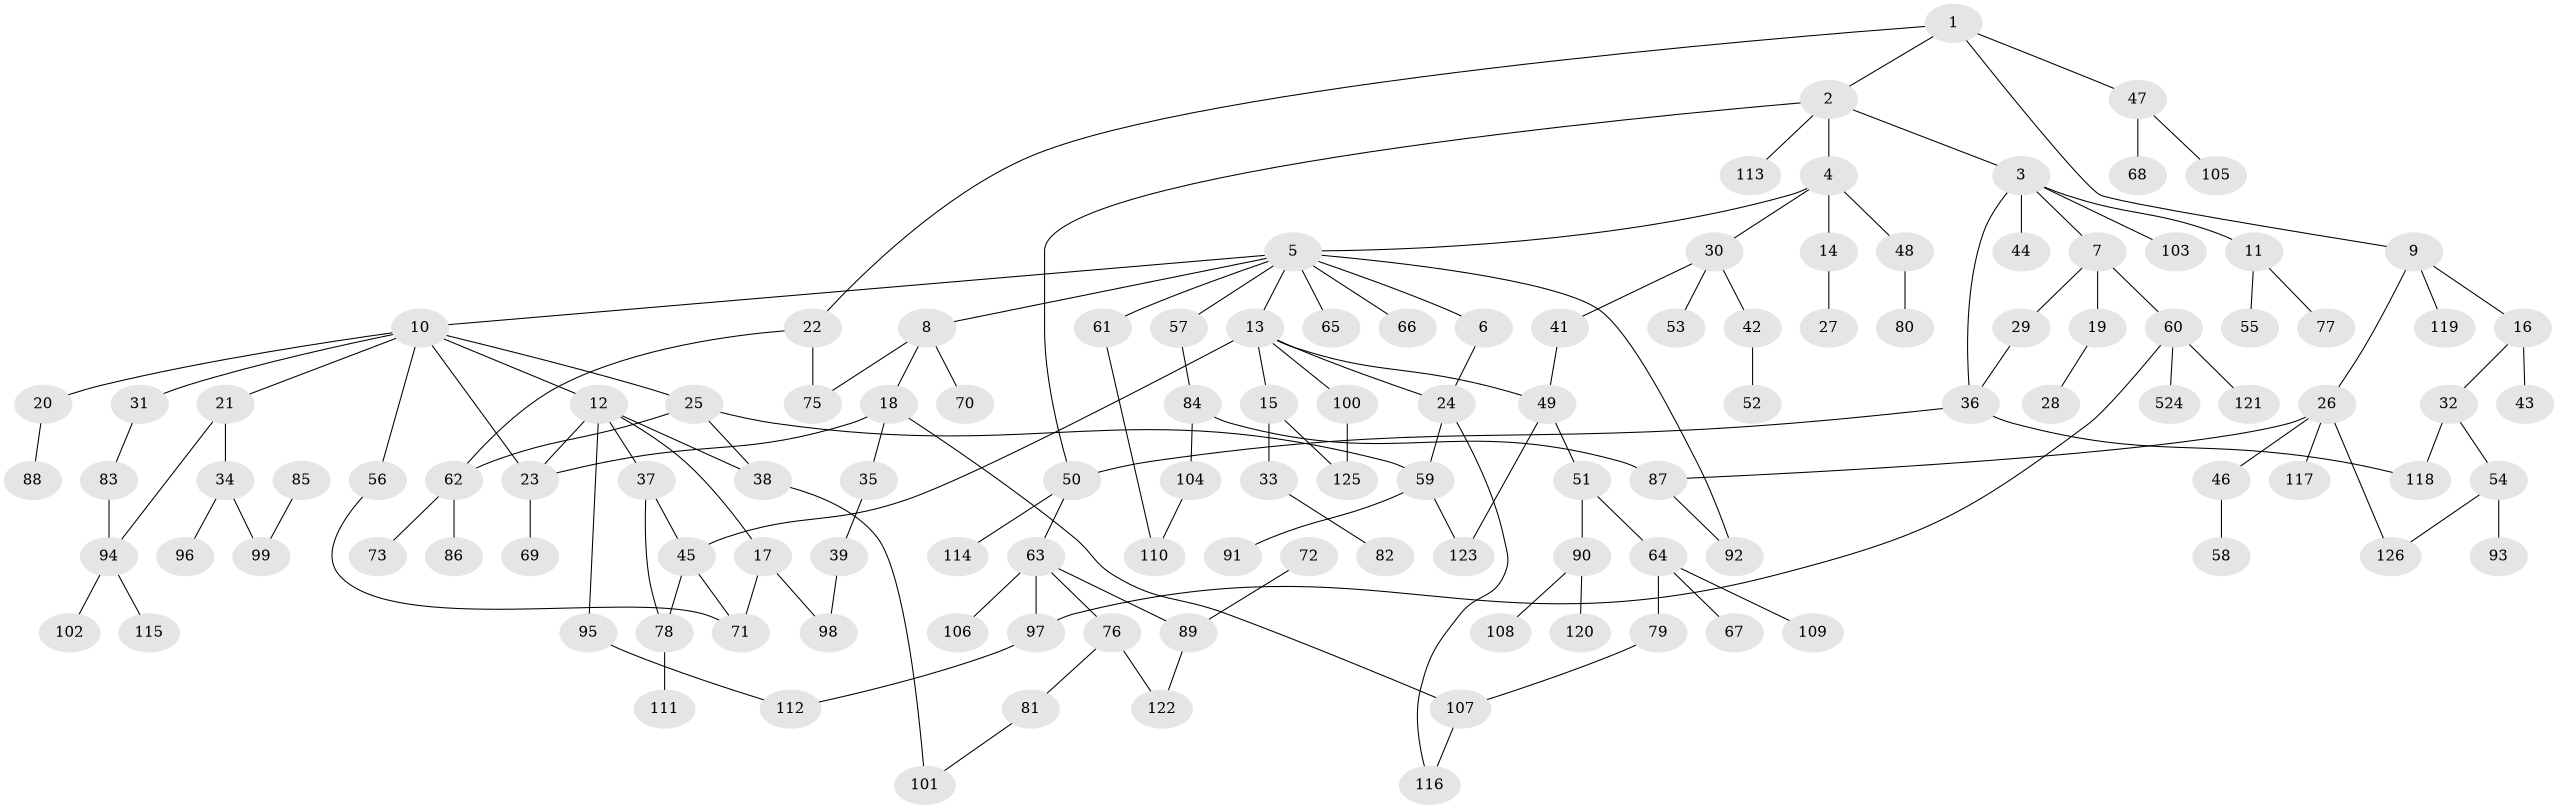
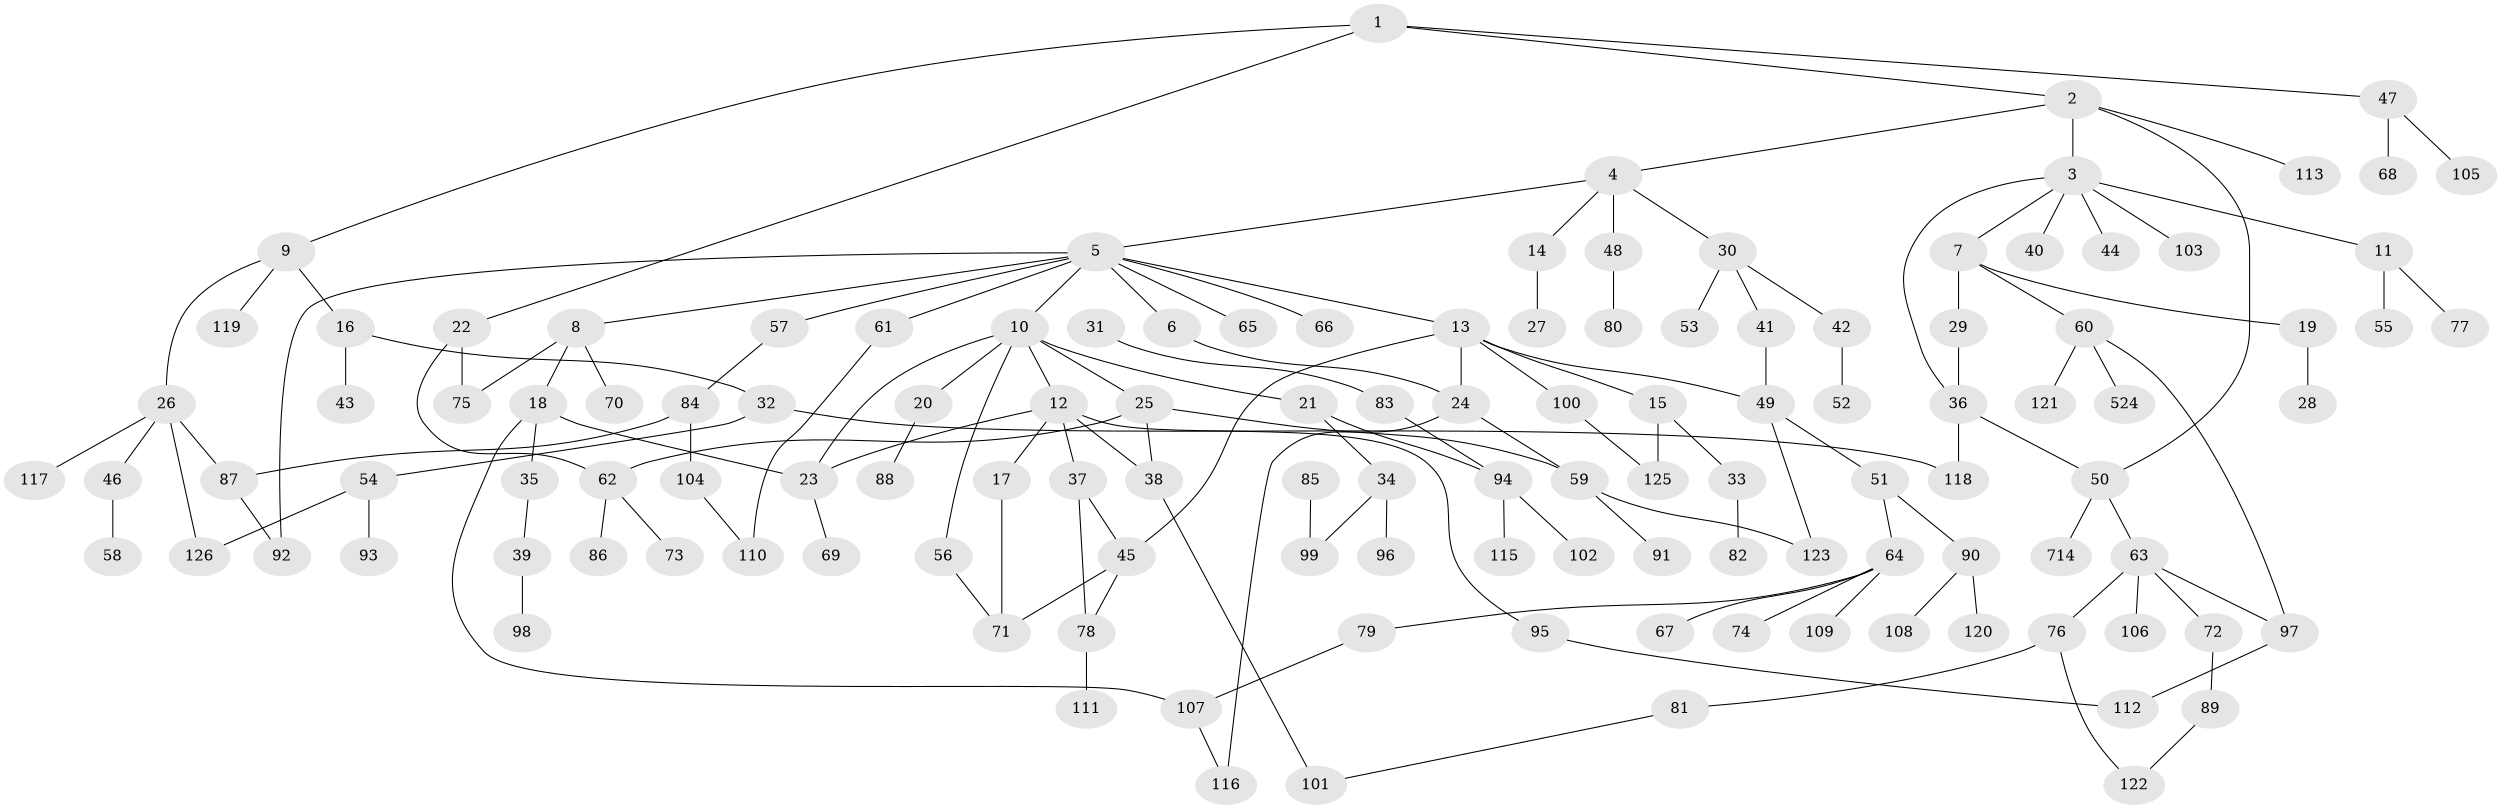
node "40": added
edge "10" -- "31": removed
node "114": label "114" -> "714"
edge "17" -- "98": removed
edge "63" -- "89": now "63" -- "72"
node "74": added
